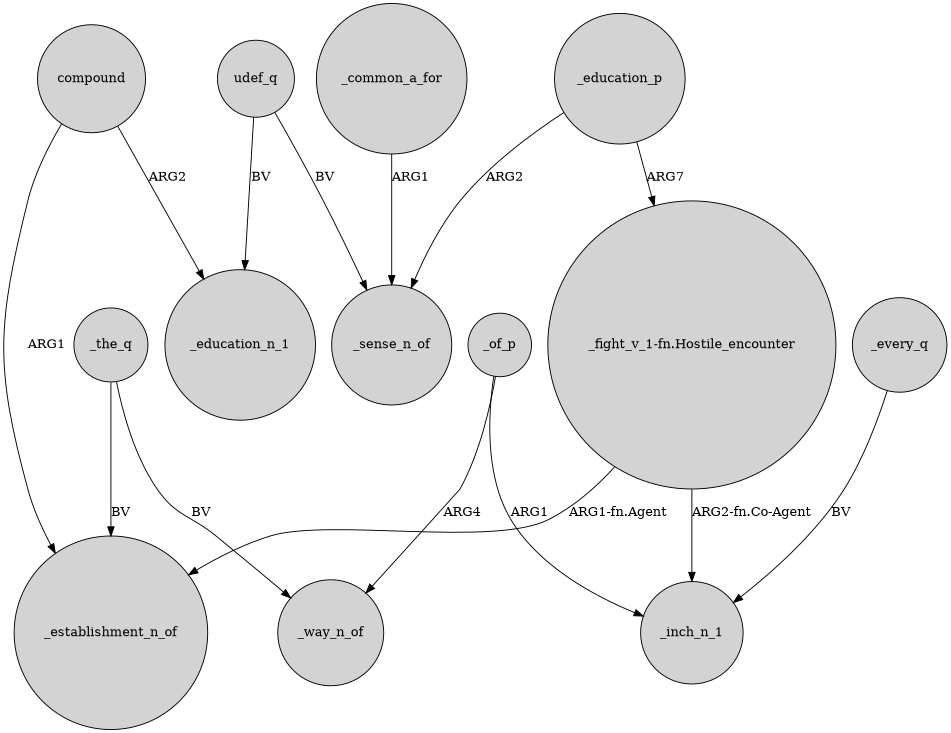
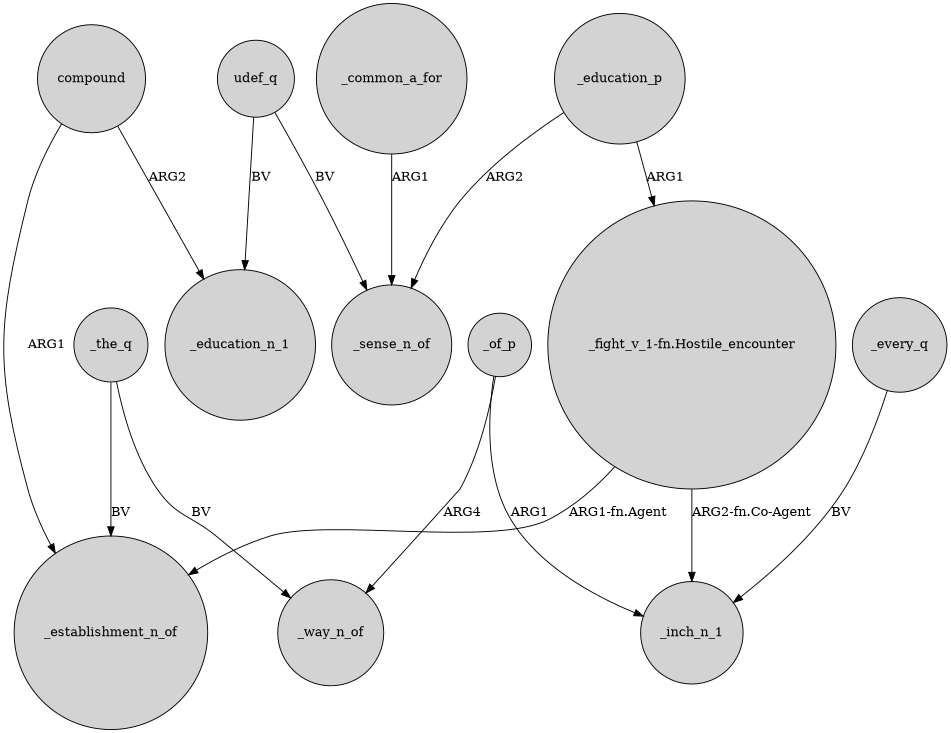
edge "_education_p" -> "_fight_v_1-fn.Hostile_encounter": label "ARG7" -> "ARG1"
